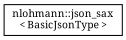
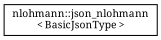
node "nlohmann::json_sax < BasicJsonType >": label "nlohmann::json_sax < BasicJsonType >" -> "nlohmann::json_nlohmann < BasicJsonType >"
